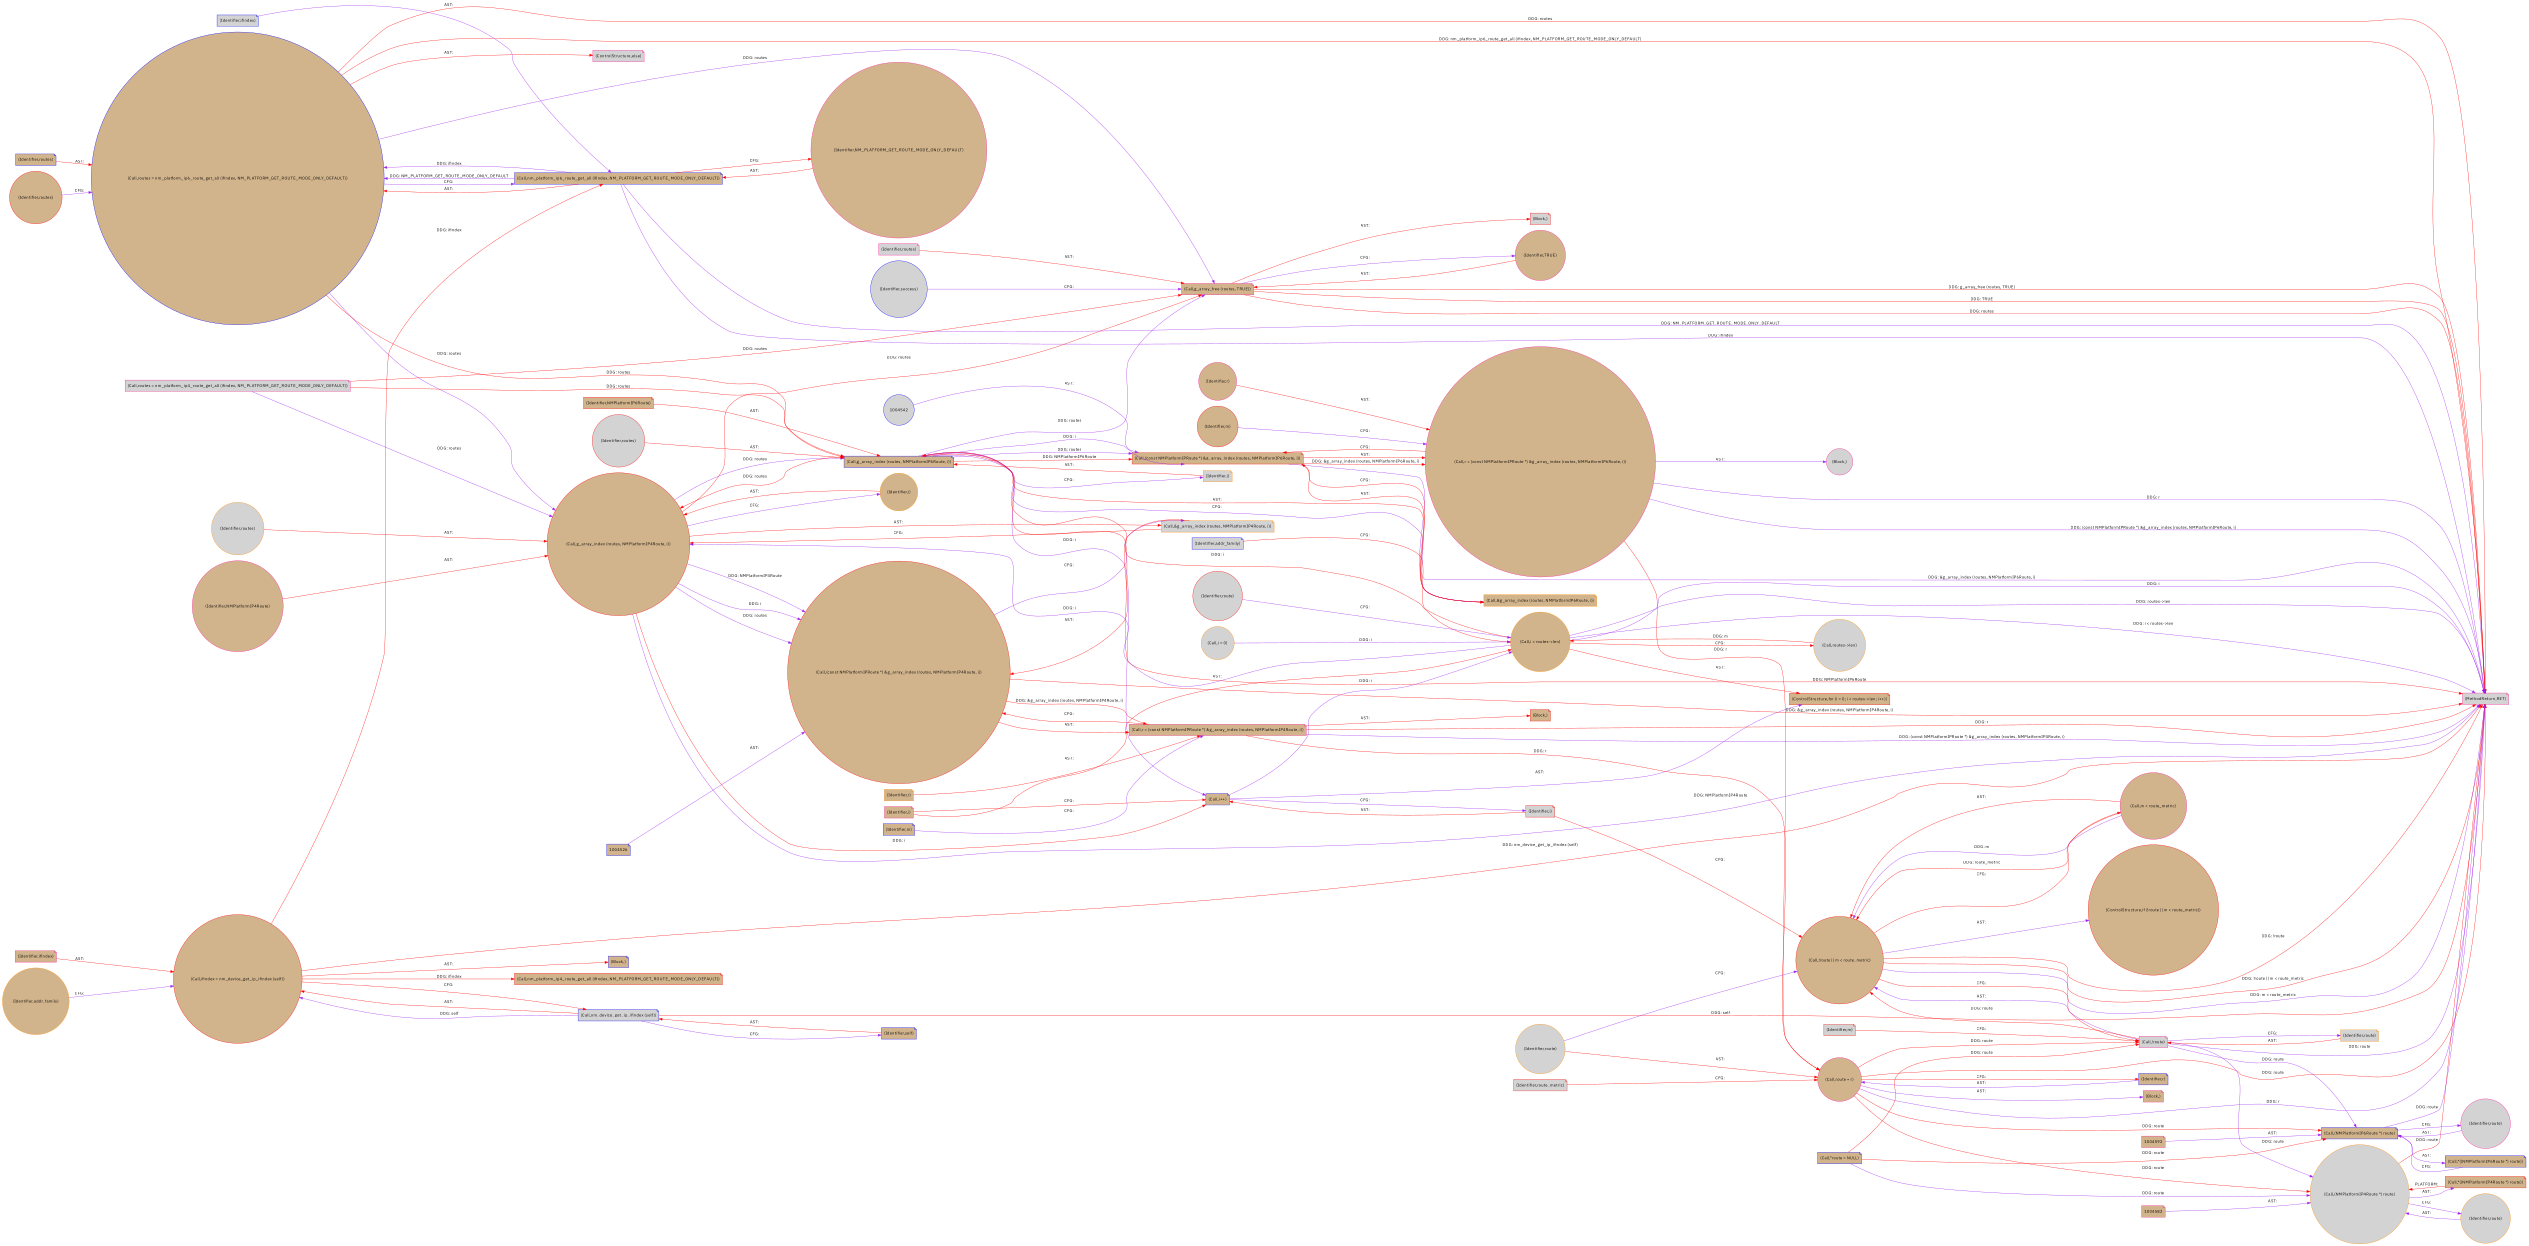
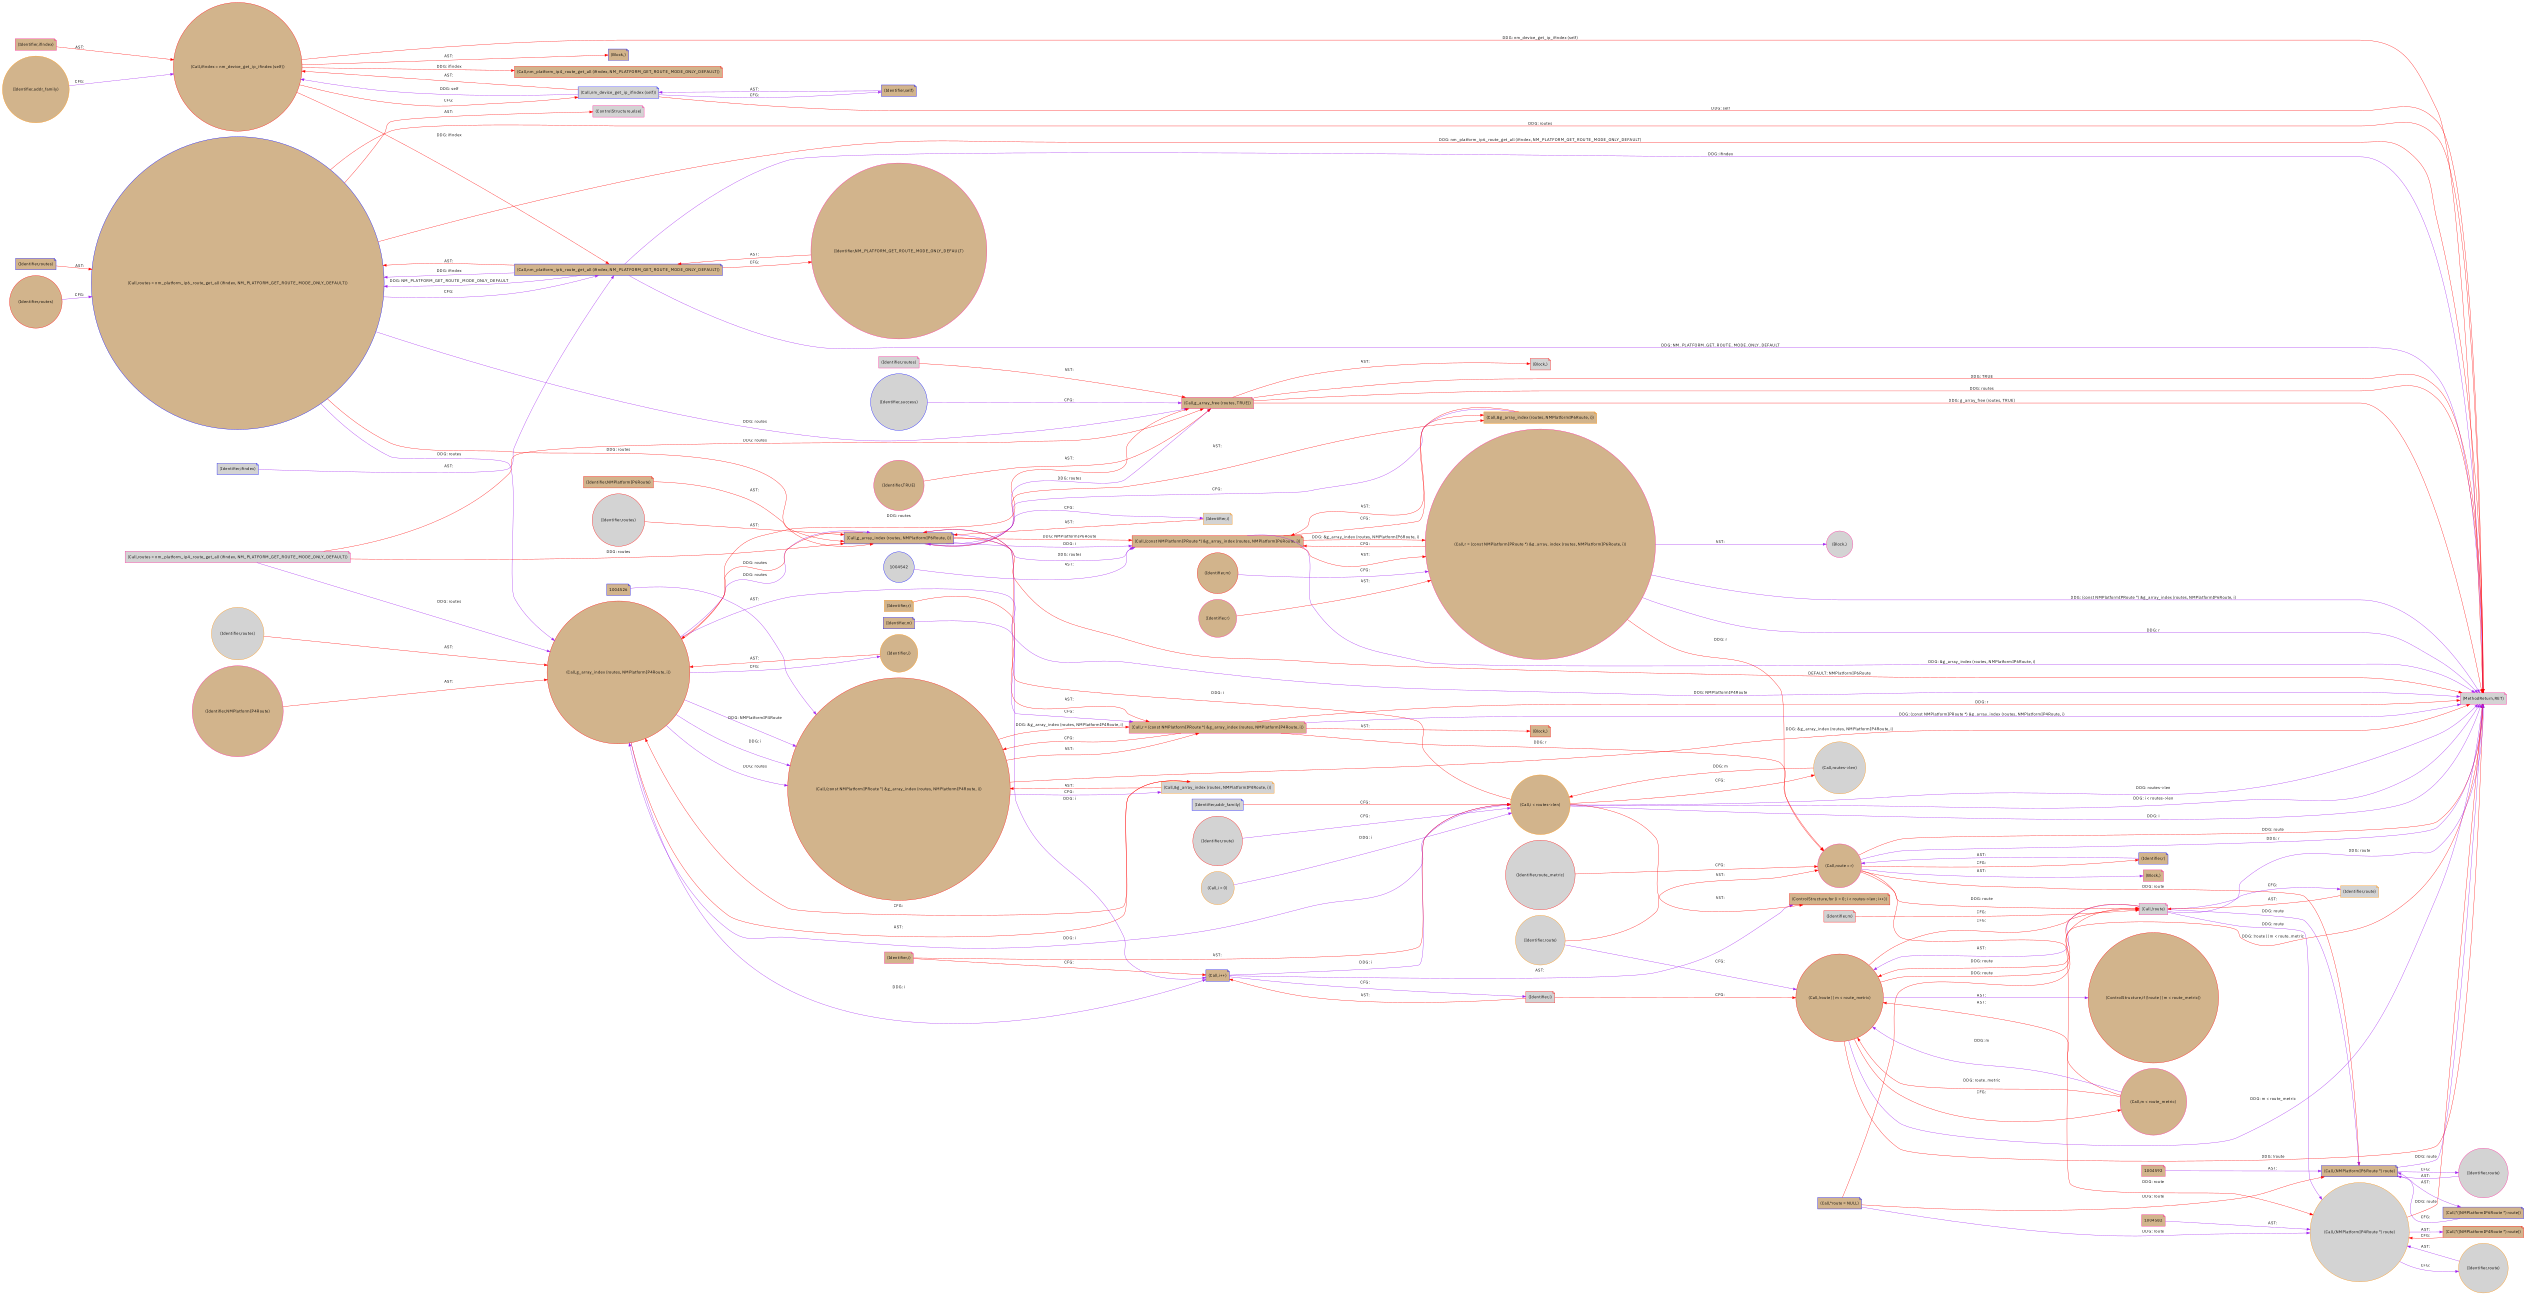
edge "(Call,g_array_free (routes, TRUE))" -> "(Identifier,TRUE)": removed, label "CFG:"
edge "(Call,g_array_index (routes, NMPlatformIP6Route, i))" -> "(MethodReturn,RET)": label "DDG: NMPlatformIP6Route" -> "DEFAULT: NMPlatformIP6Route"
edge "(Call,g_array_index (routes, NMPlatformIP4Route, i))" -> "(Call,i++)": color red -> purple
edge "(Identifier,self)" -> "(Call,nm_device_get_ip_ifindex (self))": color red -> purple
node "(Identifier,route_metric)": shape note -> circle
edge "(Call,*((NMPlatformIP4Route *) route))" -> "(Call,(NMPlatformIP4Route *) route)": label "PLATFORM: " -> "CFG: "
